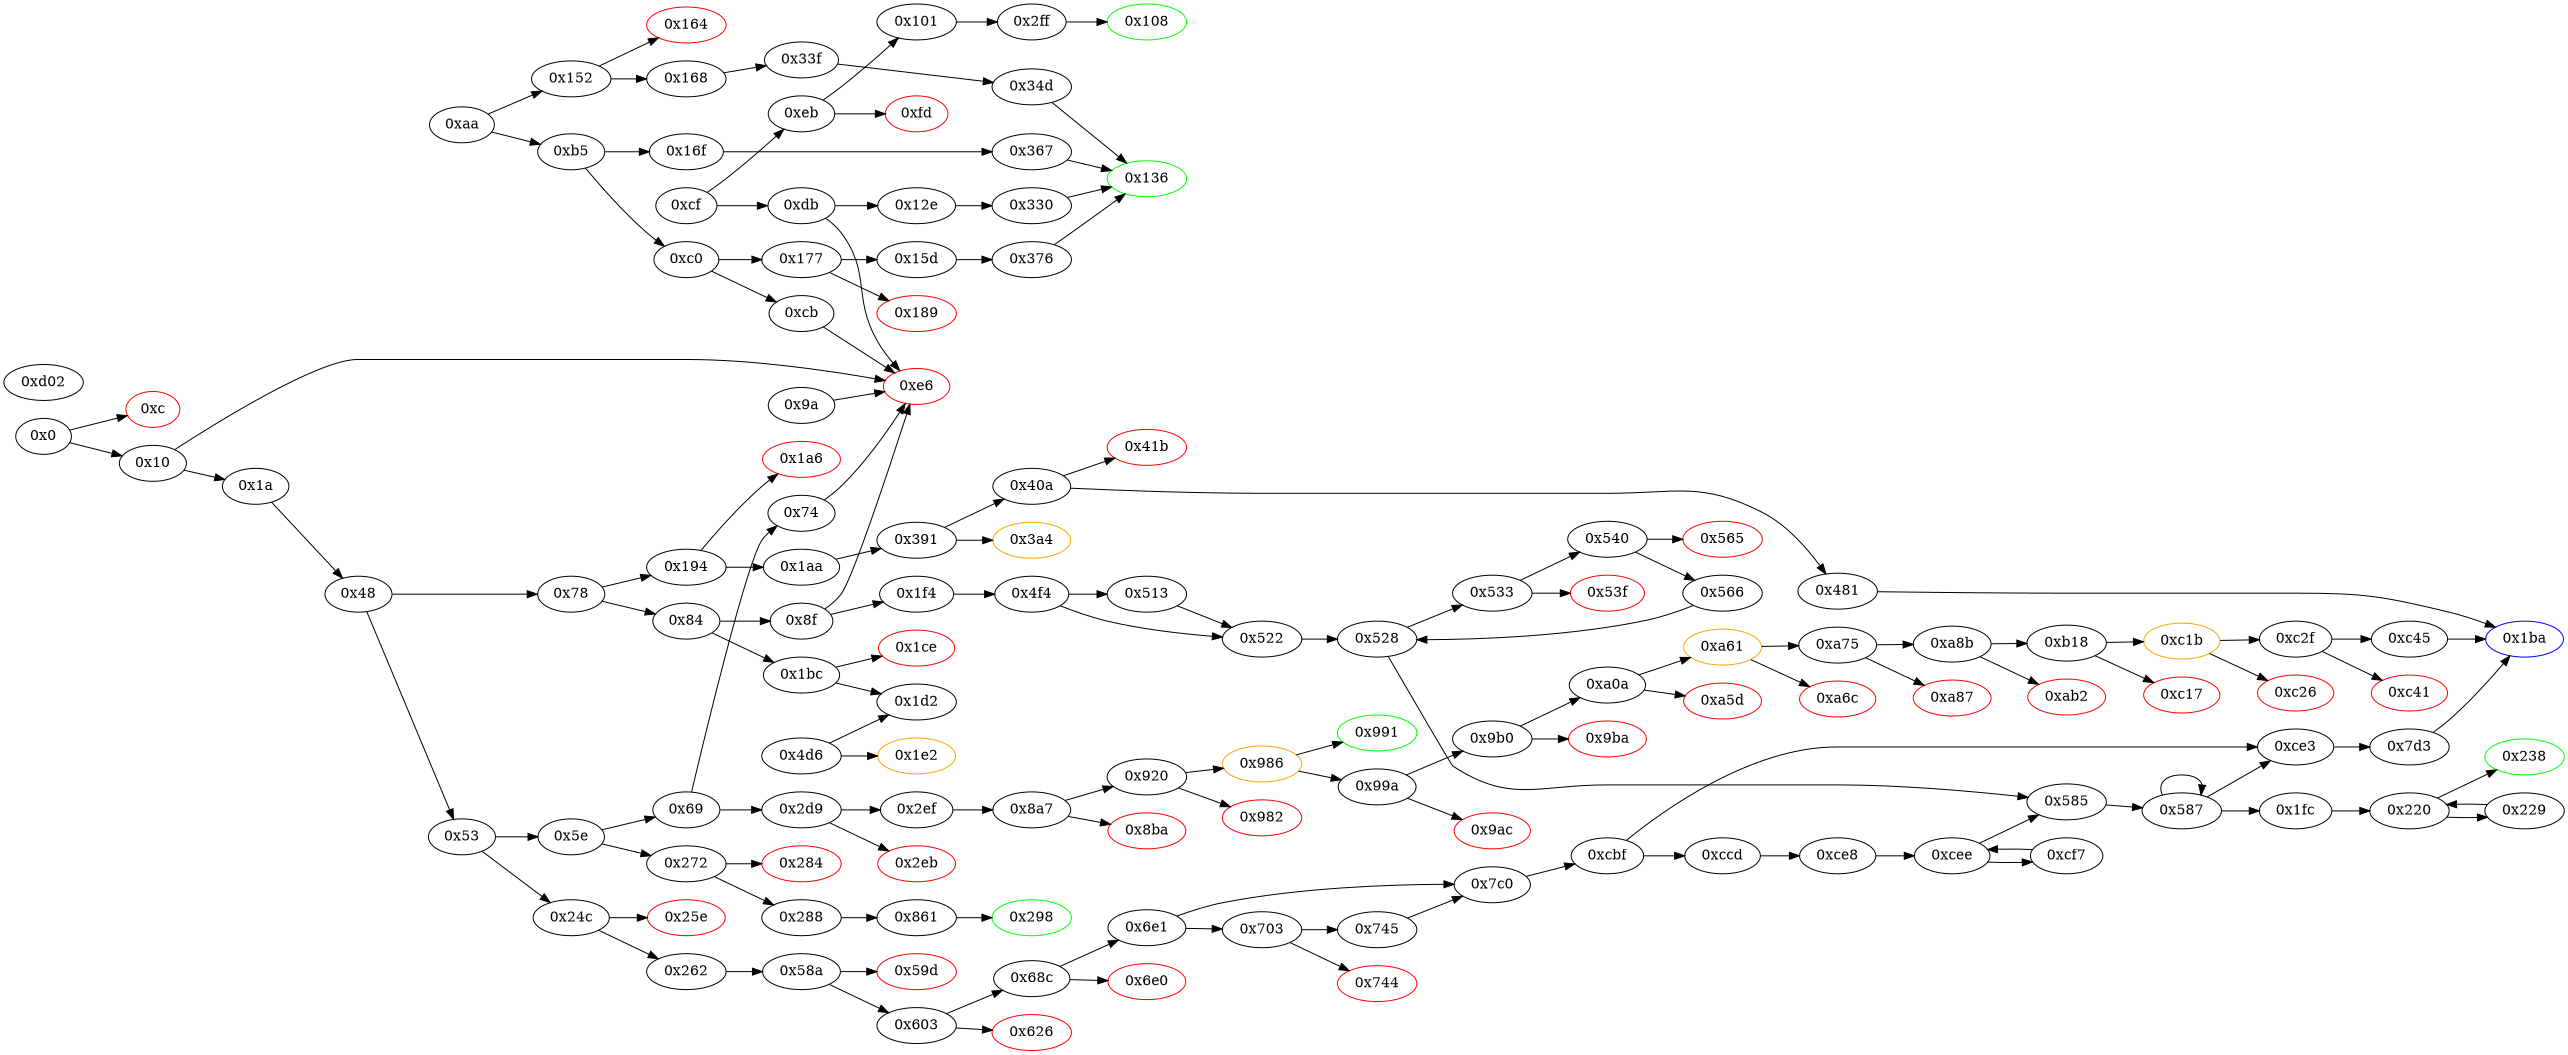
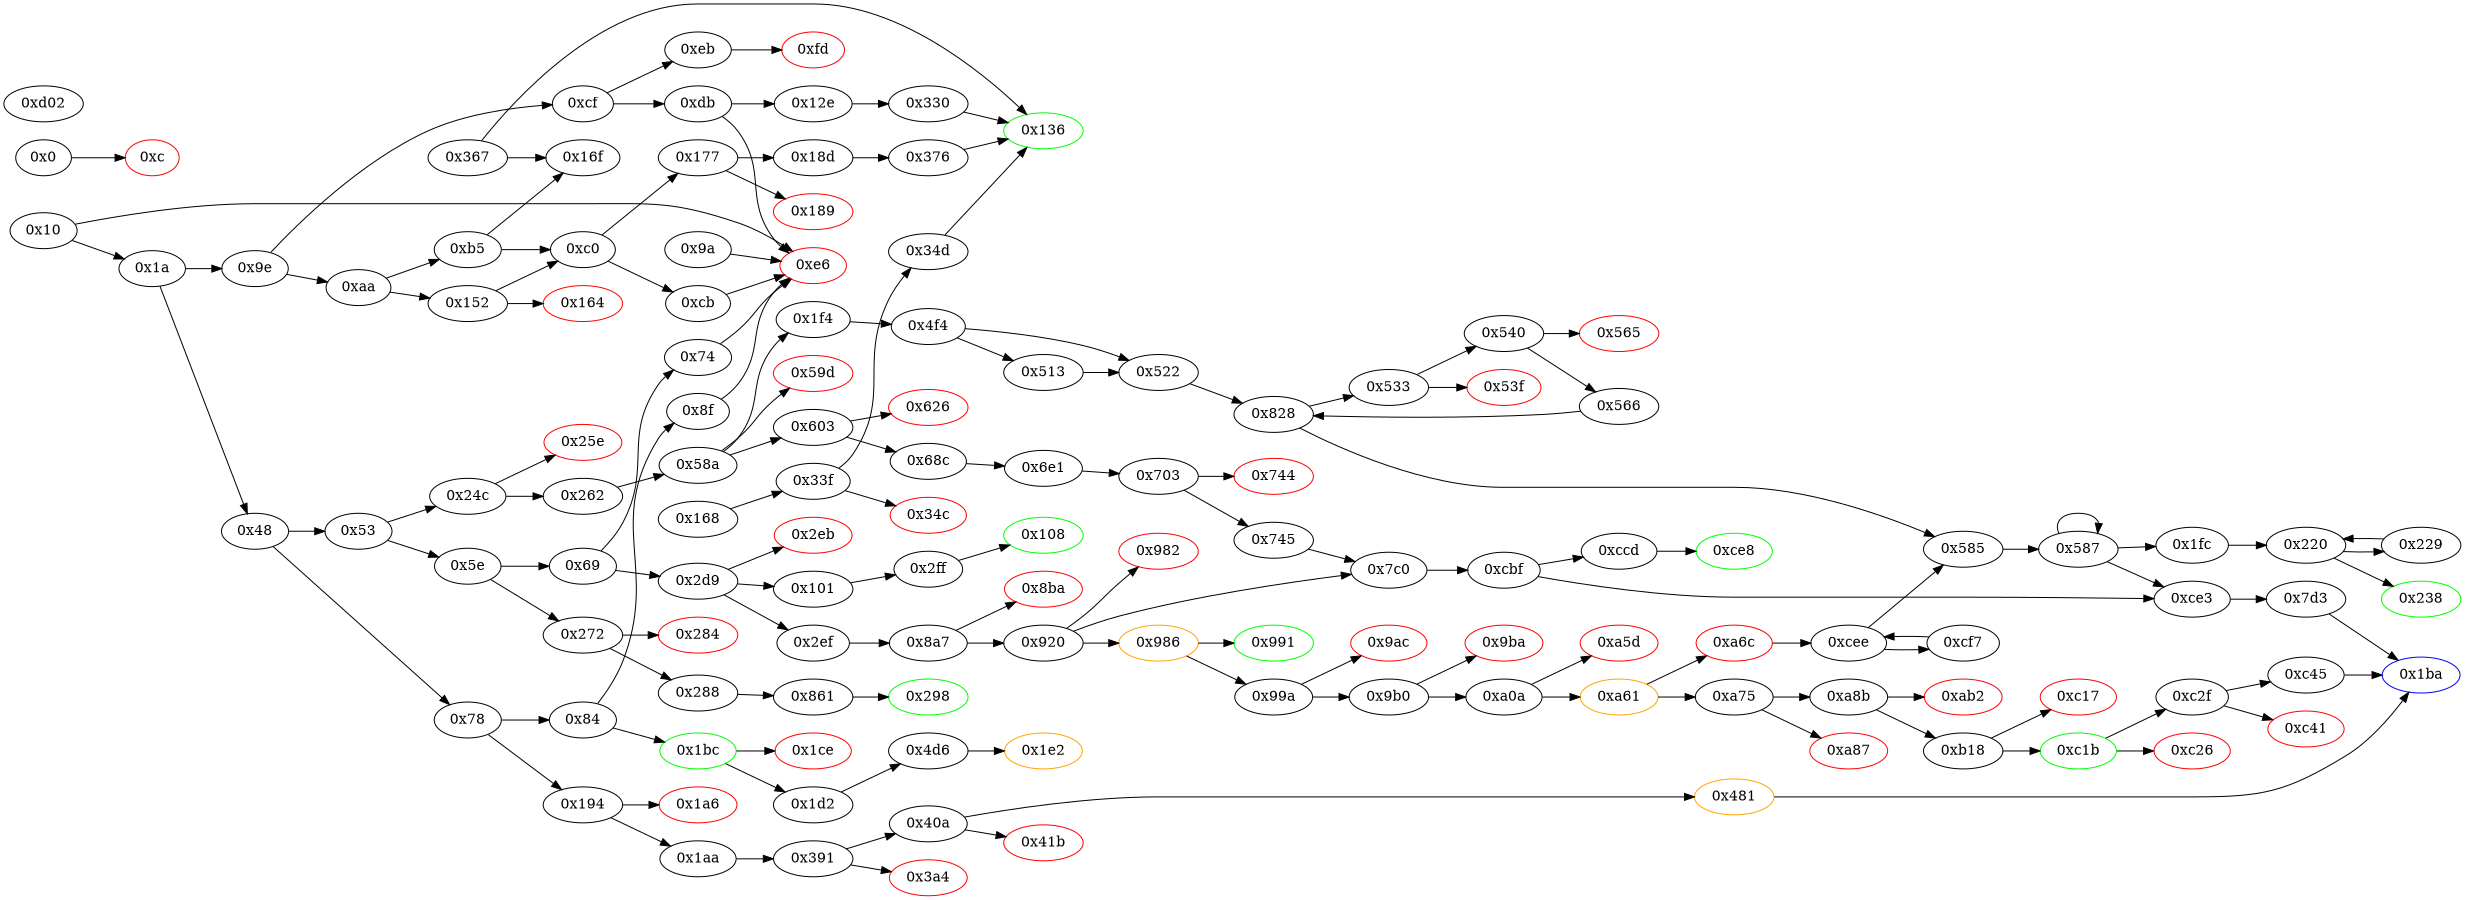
edge "0xeb" -> "0x101": now "0x2d9" -> "0x101"
edge "0x152" -> "0x168": now "0x152" -> "0xc0"
edge "0x16f" -> "0x367": reversed
node "0x15d": label "0x15d" -> "0x18d"
node "0x9e": added
edge "0x0" -> "0x10": removed
node "0x34c": added
node "0x3a4": color orange -> red
node "0x481": color black -> orange
edge "0x8f" -> "0x1f4": now "0x58a" -> "0x1f4"
node "0x528": label "0x528" -> "0x828"
node "0xc1b": color orange -> green
node "0x1bc": color black -> green
edge "0x4d6" -> "0x1d2": reversed
node "0xce8": color black -> green
edge "0xce8" -> "0xcee": now "0xa6c" -> "0xcee"
edge "0x6e1" -> "0x7c0": now "0x920" -> "0x7c0"
node "0x6e0": removed
